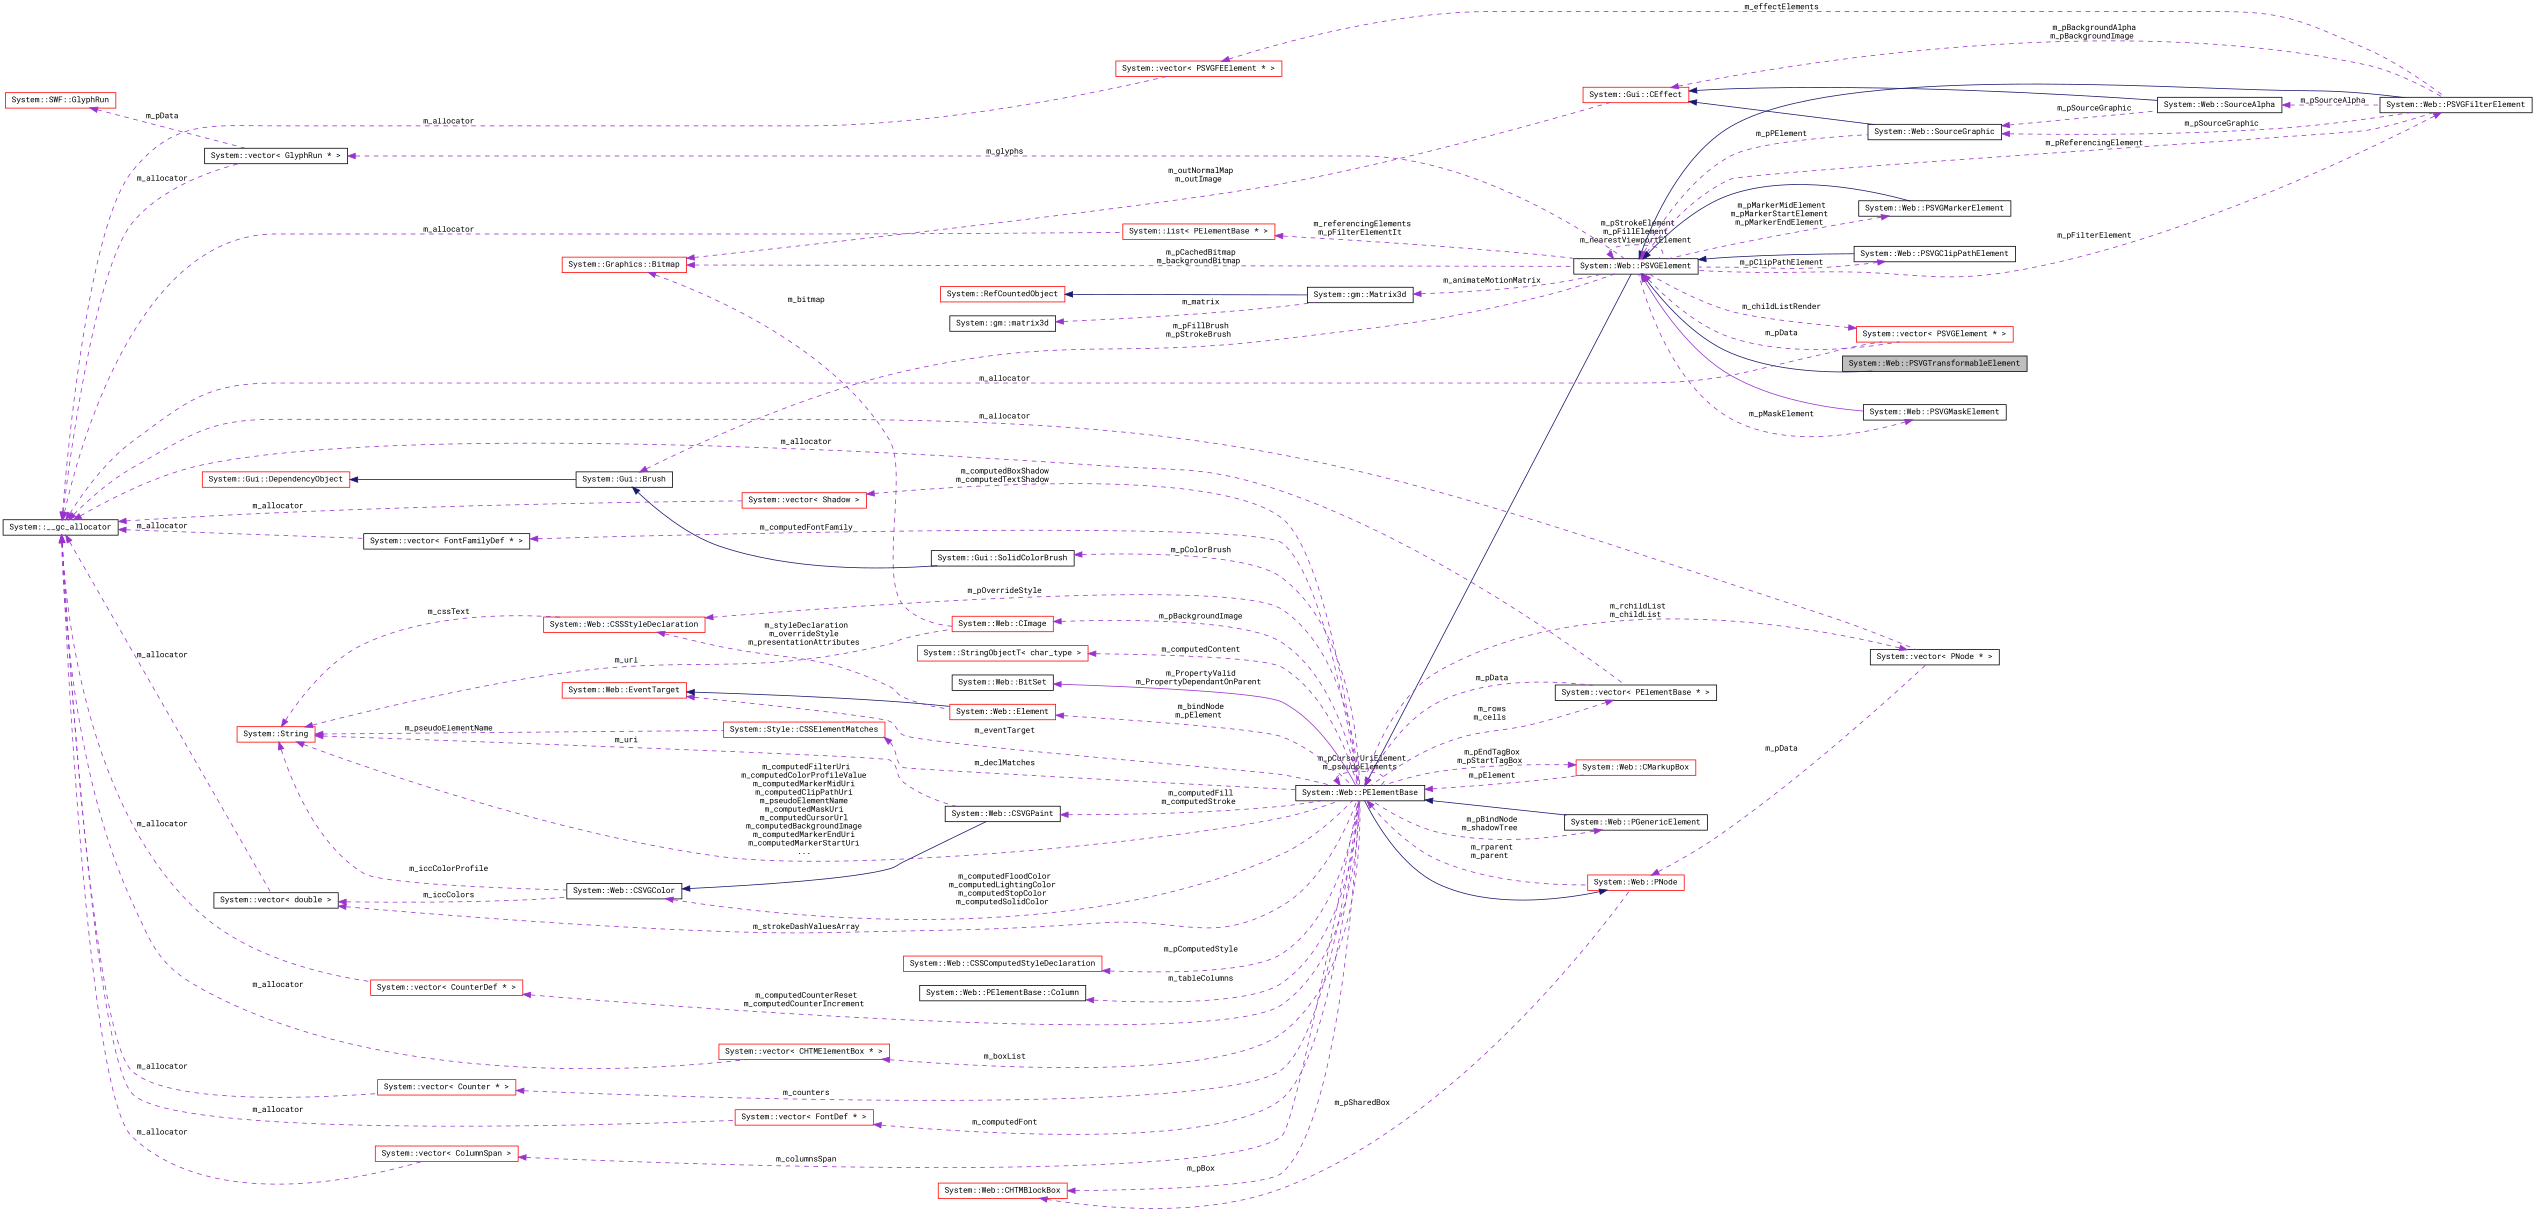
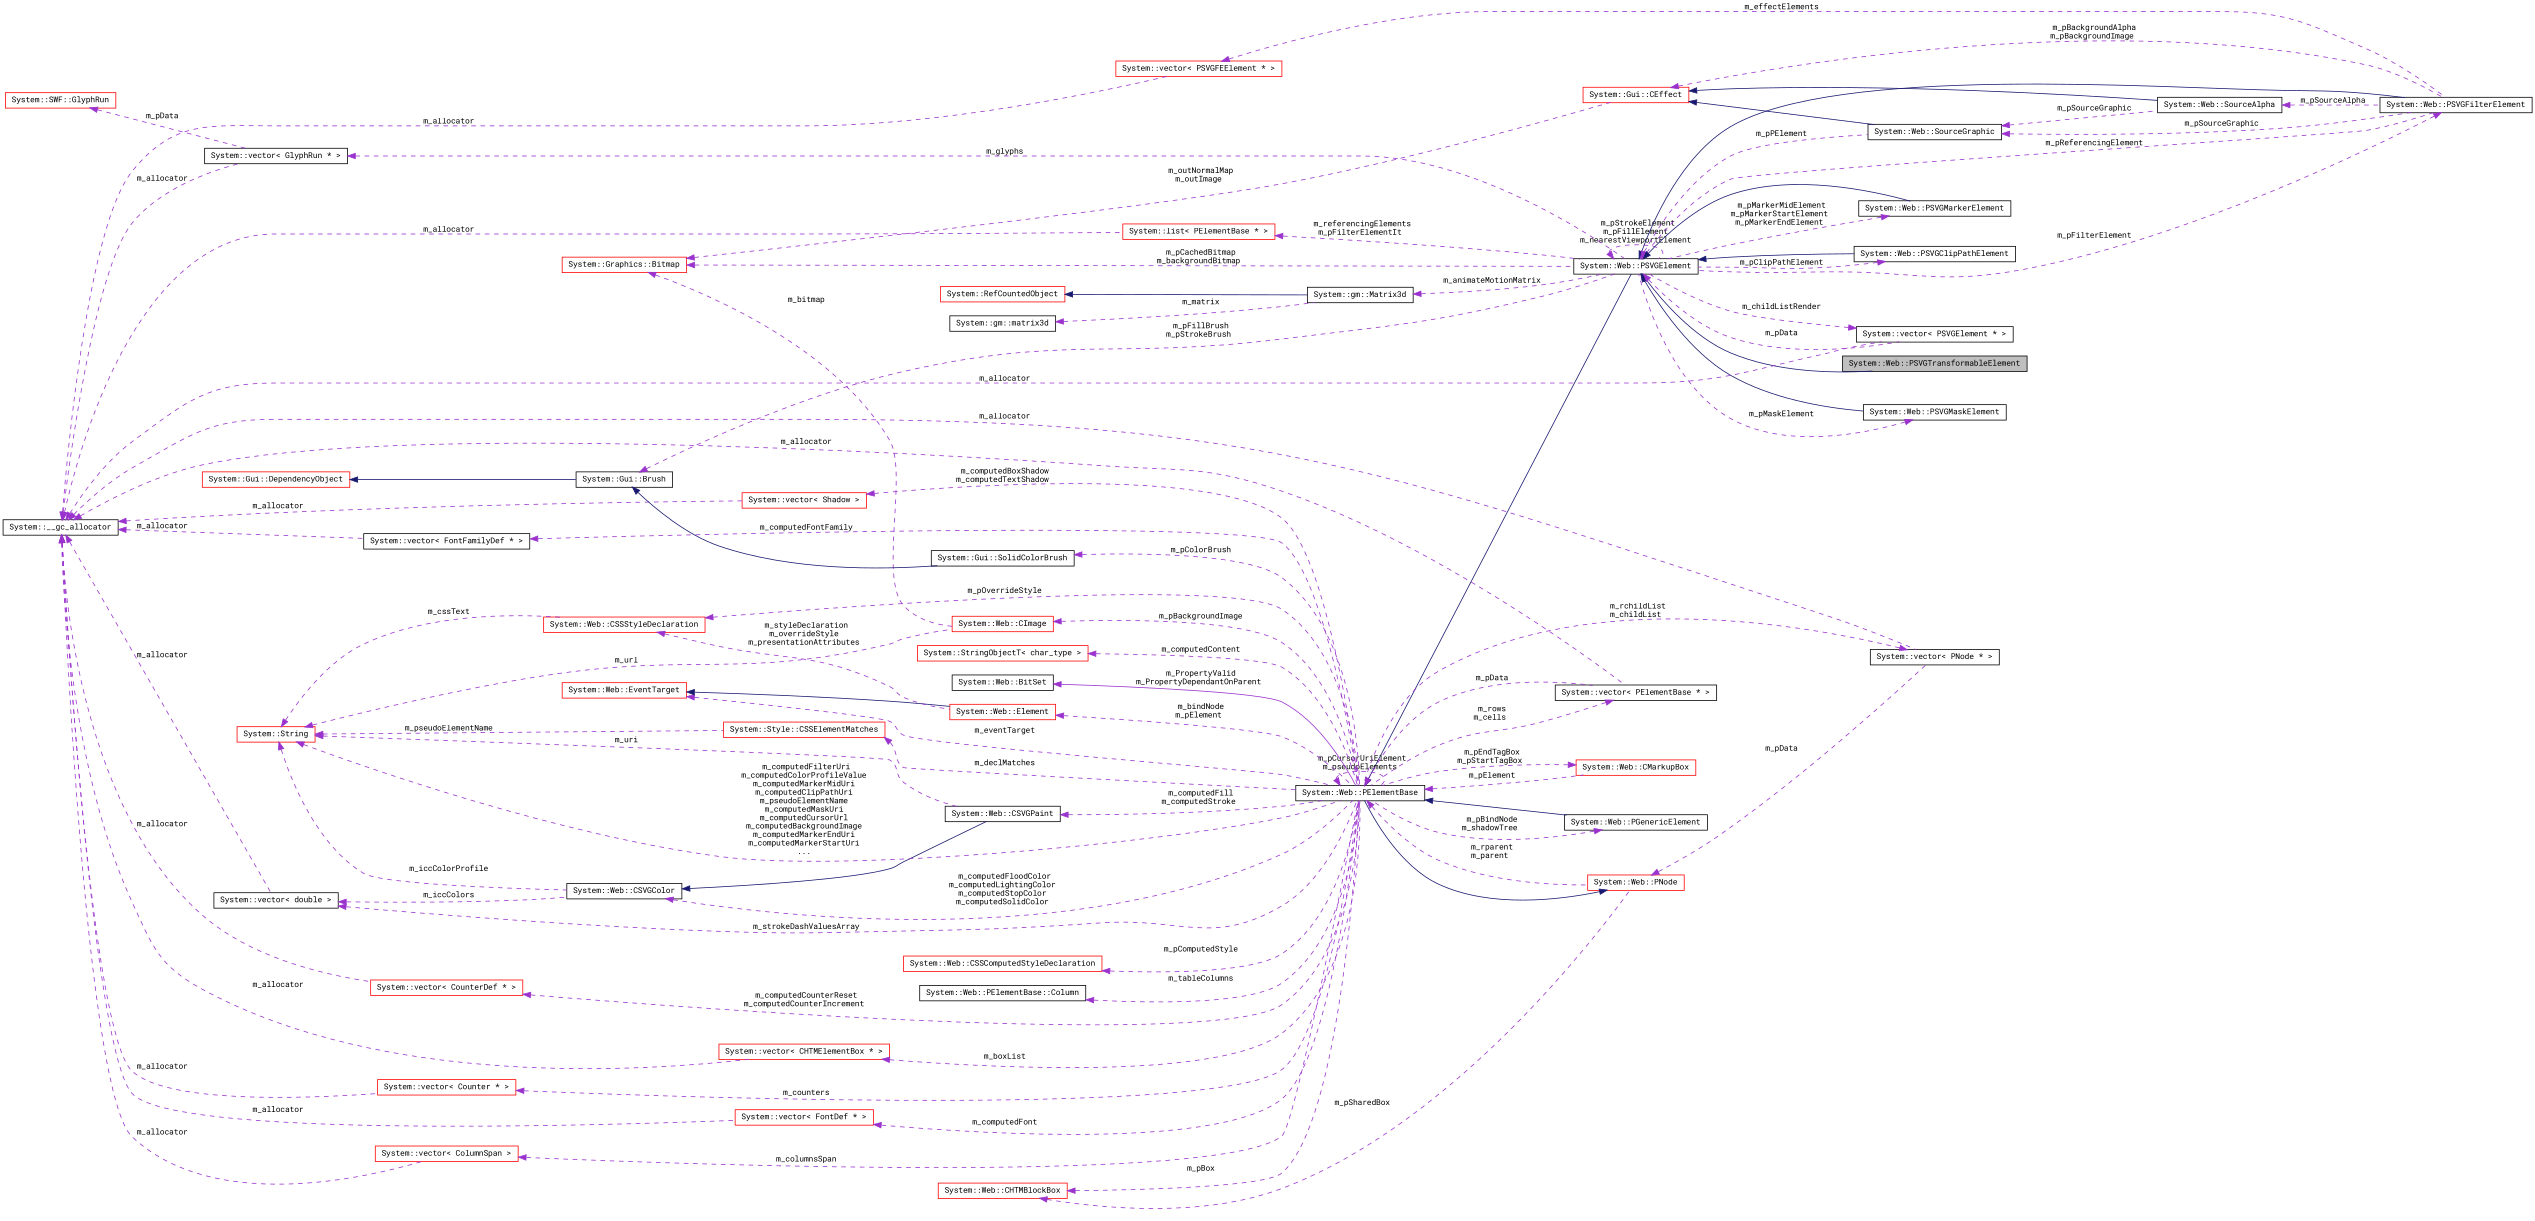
node "System::vector< PSVGElement * >": color red -> black
edge "System::Web::PSVGMaskElement" -> "System::Web::PSVGElement": color darkorchid3 -> midnightblue
